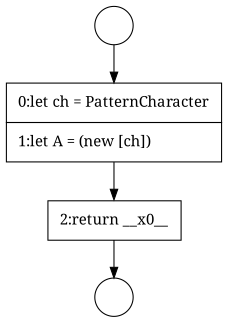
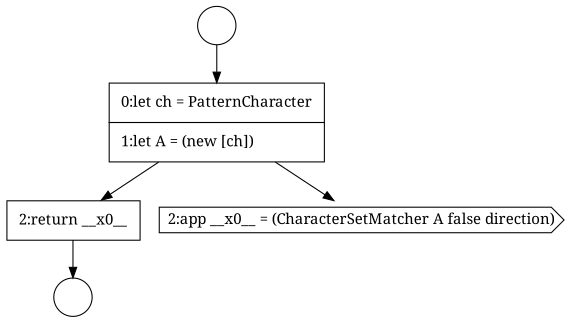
node "2:app __x0__ = (CharacterSetMatcher A false direction)": added
